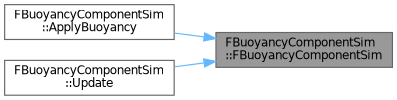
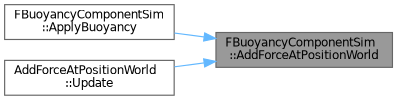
node "FBuoyancyComponentSim ::FBuoyancyComponentSim": label "FBuoyancyComponentSim ::FBuoyancyComponentSim" -> "FBuoyancyComponentSim ::AddForceAtPositionWorld"
node "FBuoyancyComponentSim ::Update": label "FBuoyancyComponentSim ::Update" -> "AddForceAtPositionWorld ::Update"
